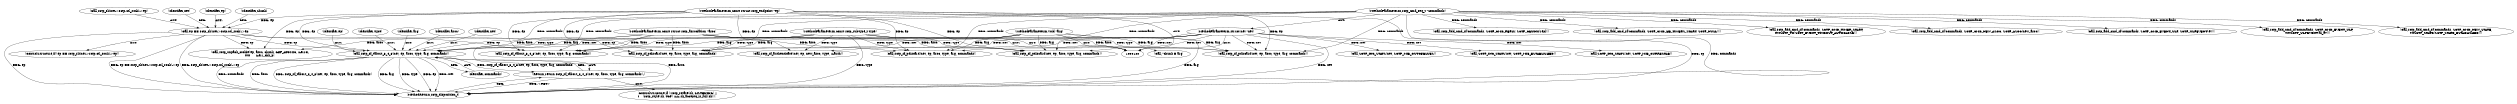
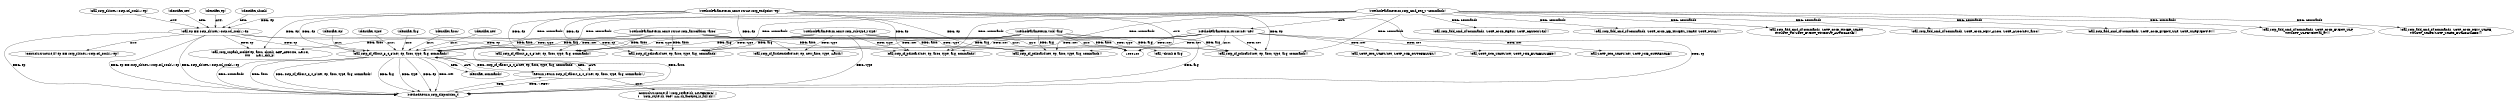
edge "(MethodParameterIn,sctp_cmd_seq_t *commands)" -> "(MethodReturn,sctp_disposition_t)": removed, label "DDG: commands"
edge "(MethodParameterIn,struct net *net)" -> "(MethodReturn,sctp_disposition_t)": removed, label "DDG: net"
